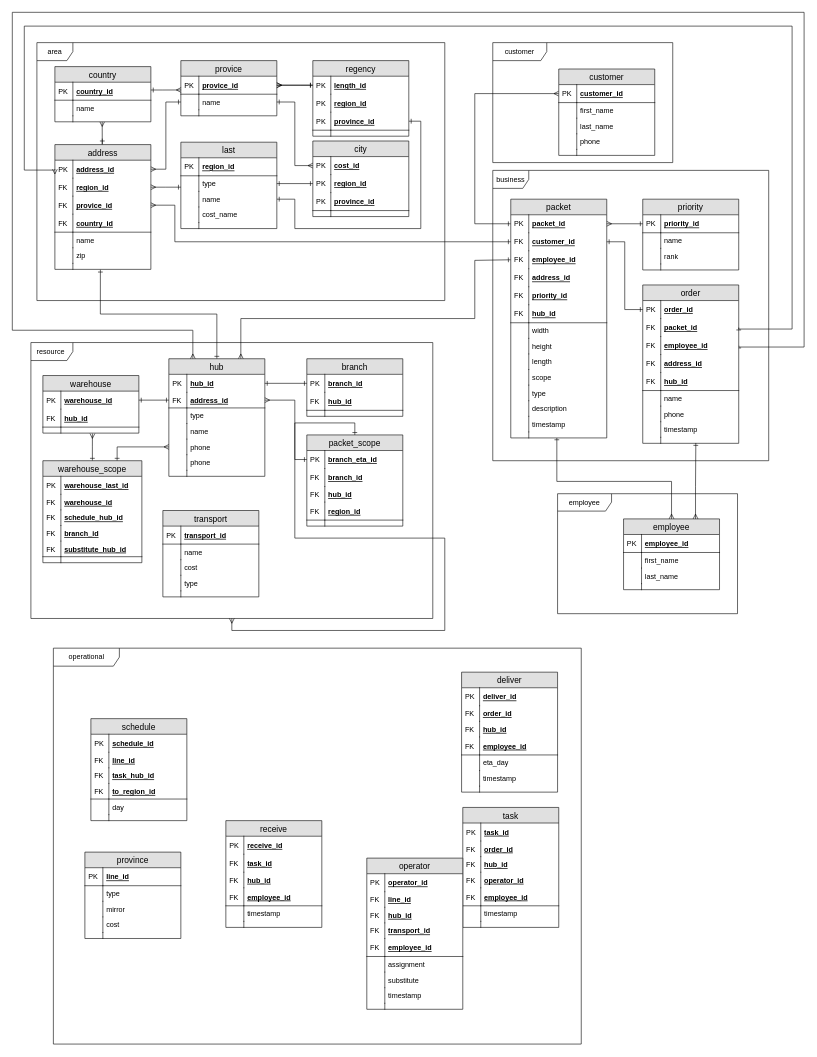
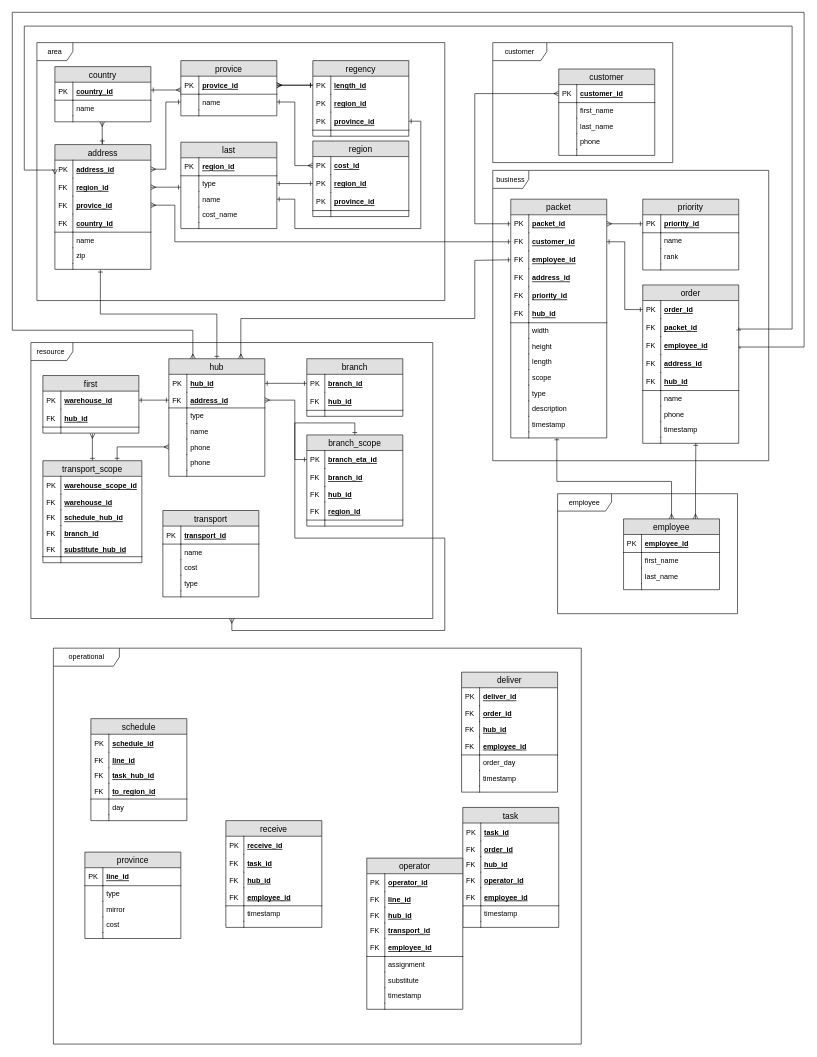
node "city": label "city" -> "region"
node "warehouse": label "warehouse" -> "first"
node "packet_scope": label "packet_scope" -> "branch_scope"
node "warehouse_scope": label "warehouse_scope" -> "transport_scope"
node "warehouse_last_id": label "warehouse_last_id" -> "warehouse_scope_id"
node "eta_day": label "eta_day" -> "order_day"
